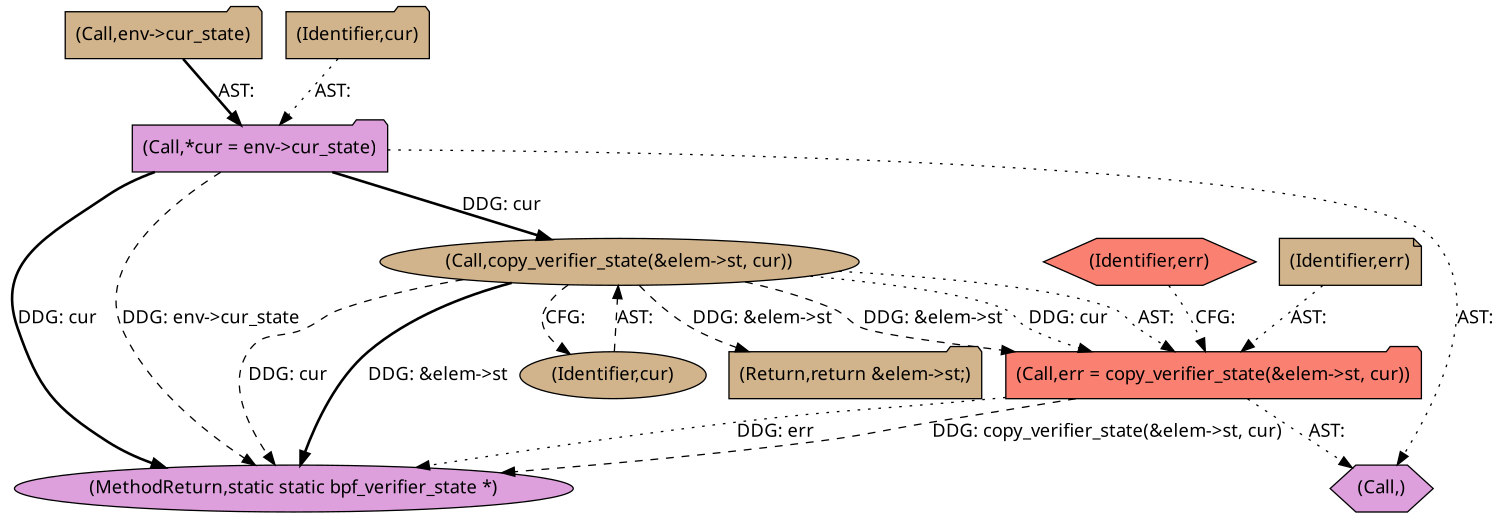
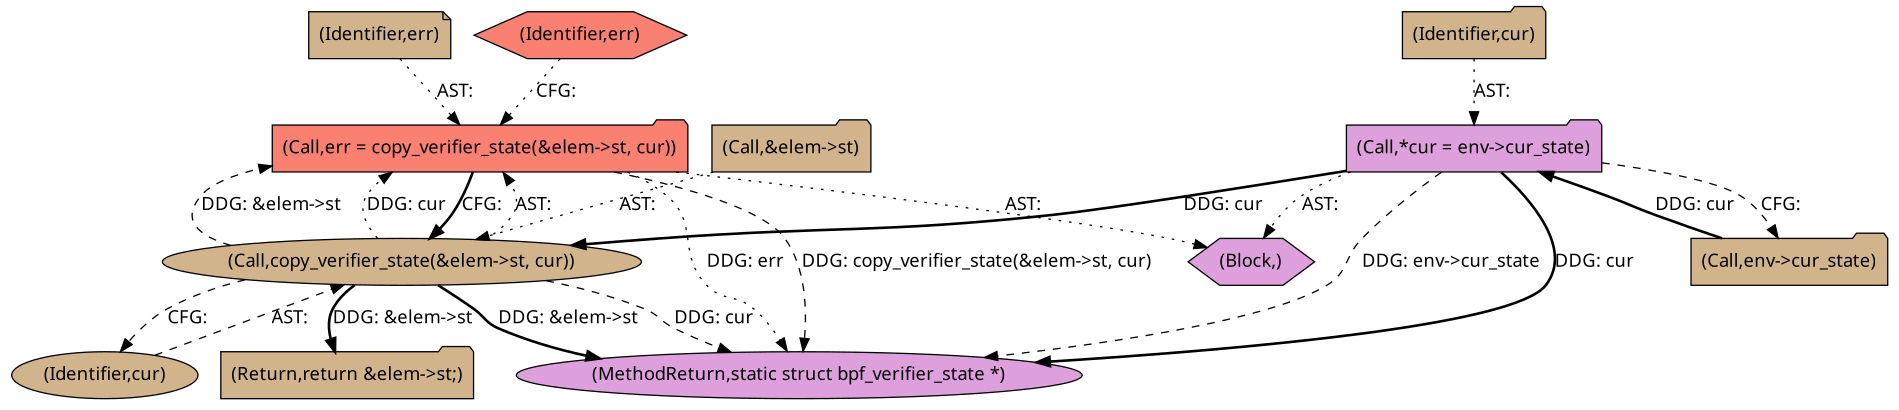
edge "(Call,env->cur_state)" -> "(Call,*cur = env->cur_state)": label "AST: " -> "DDG: cur"
node "(Call,&elem->st)": added
edge "(Call,*cur = env->cur_state)" -> "(Call,env->cur_state)": added, label "CFG:"
edge "(Call,err = copy_verifier_state(&elem->st, cur))" -> "(Call,copy_verifier_state(&elem->st, cur))": added, label "CFG:"
edge "(Call,copy_verifier_state(&elem->st, cur))" -> "(Return,return &elem->st;)": style dashed -> bold
node "(MethodReturn,static static bpf_verifier_state *)": label "(MethodReturn,static static bpf_verifier_state *)" -> "(MethodReturn,static struct bpf_verifier_state *)"
node "(Call,)": label "(Call,)" -> "(Block,)"
